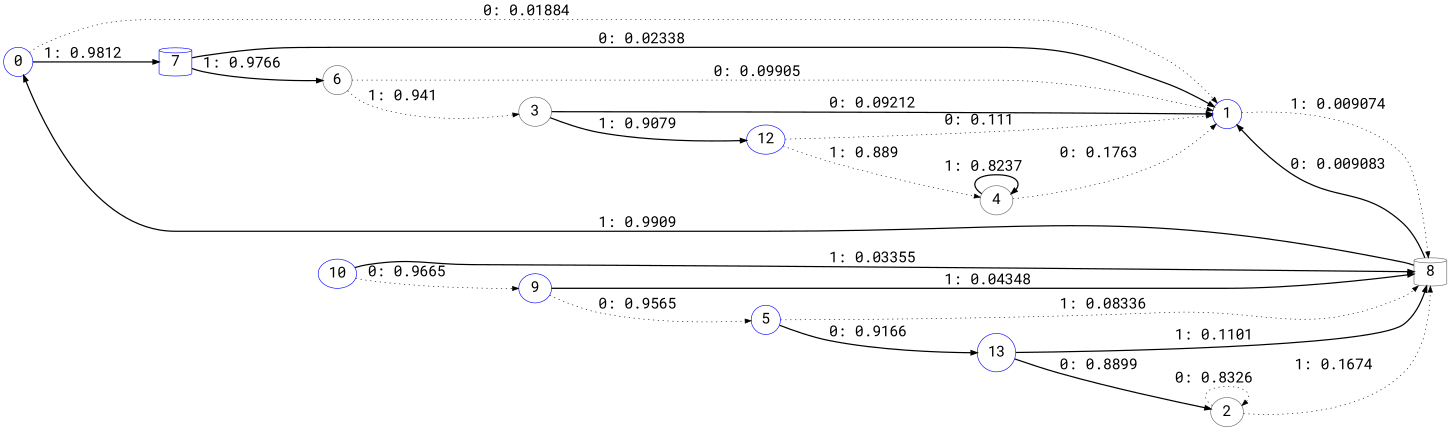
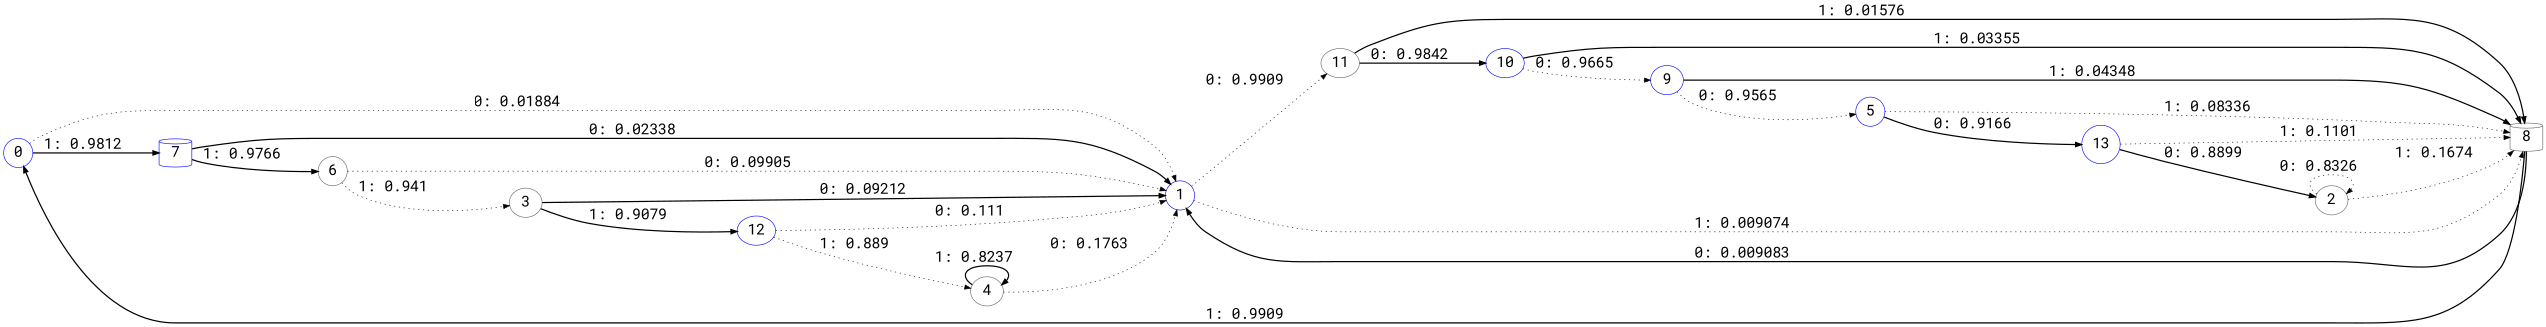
node "11": added
edge "13" -> "8": style bold -> dotted
